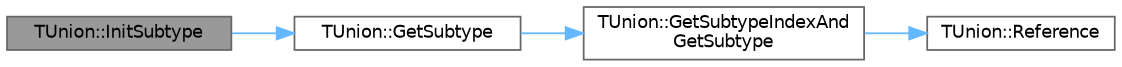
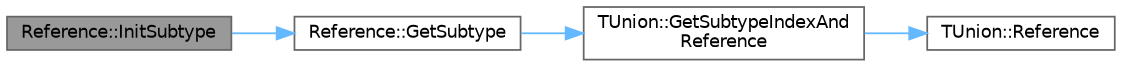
node "TUnion::InitSubtype": label "TUnion::InitSubtype" -> "Reference::InitSubtype"
node "TUnion::GetSubtype": label "TUnion::GetSubtype" -> "Reference::GetSubtype"
node "TUnion::GetSubtypeIndexAnd GetSubtype": label "TUnion::GetSubtypeIndexAnd GetSubtype" -> "TUnion::GetSubtypeIndexAnd Reference"
